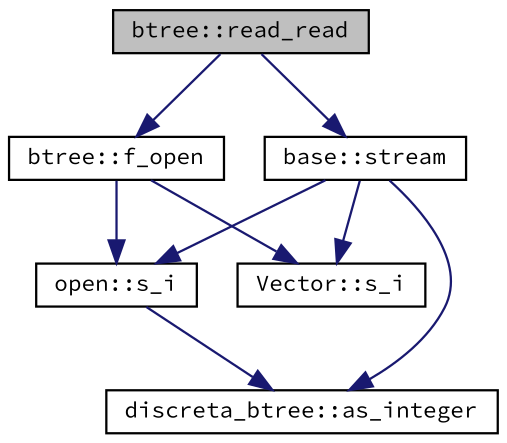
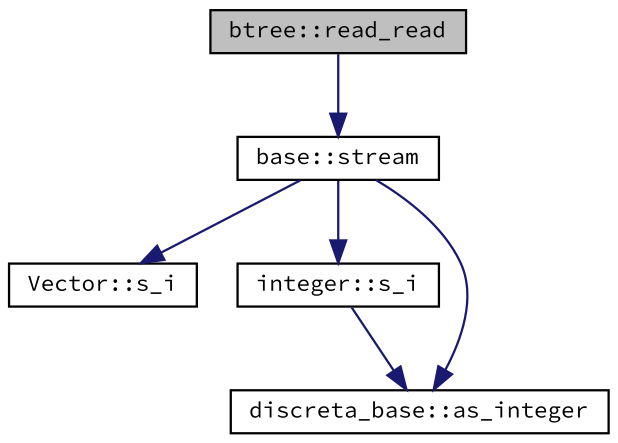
node "btree::f_open": removed
node "open::s_i": label "open::s_i" -> "integer::s_i"
node "discreta_btree::as_integer": label "discreta_btree::as_integer" -> "discreta_base::as_integer"
